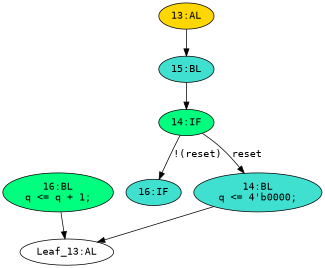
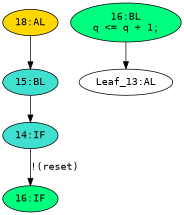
node "13:AL": label "13:AL" -> "18:AL"
node "14:IF": fillcolor springgreen -> turquoise
node "16:IF": fillcolor turquoise -> springgreen
node "14:BL q <= 4'b0000;": removed
